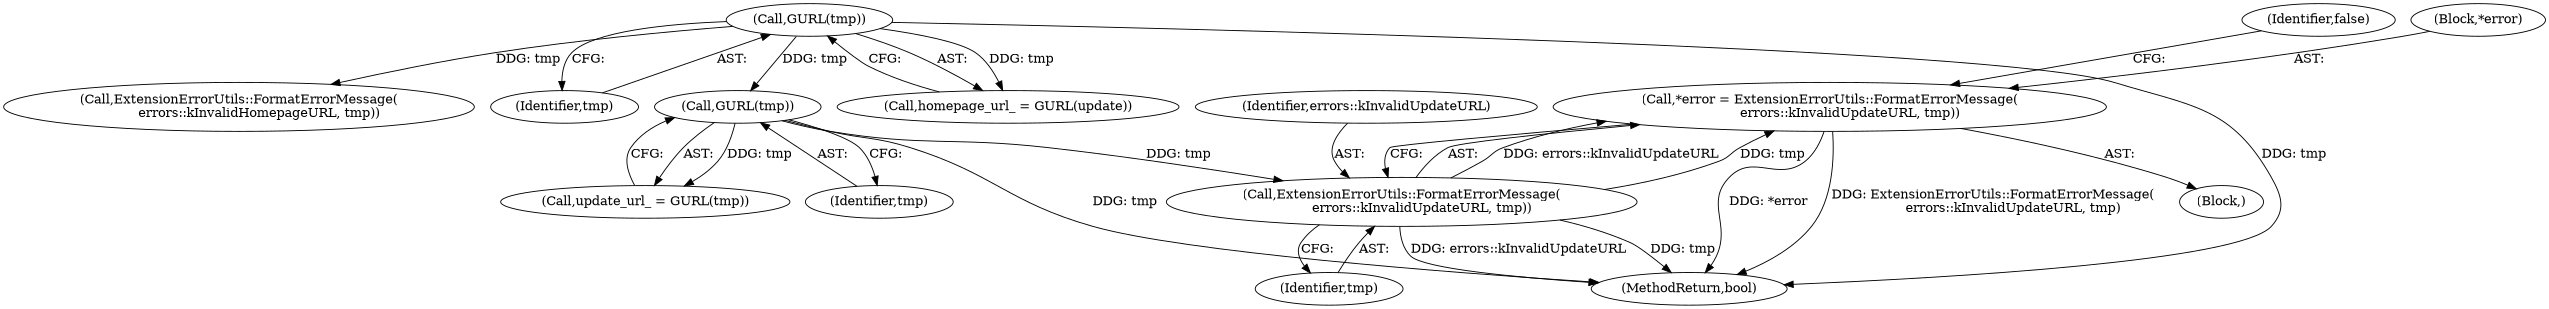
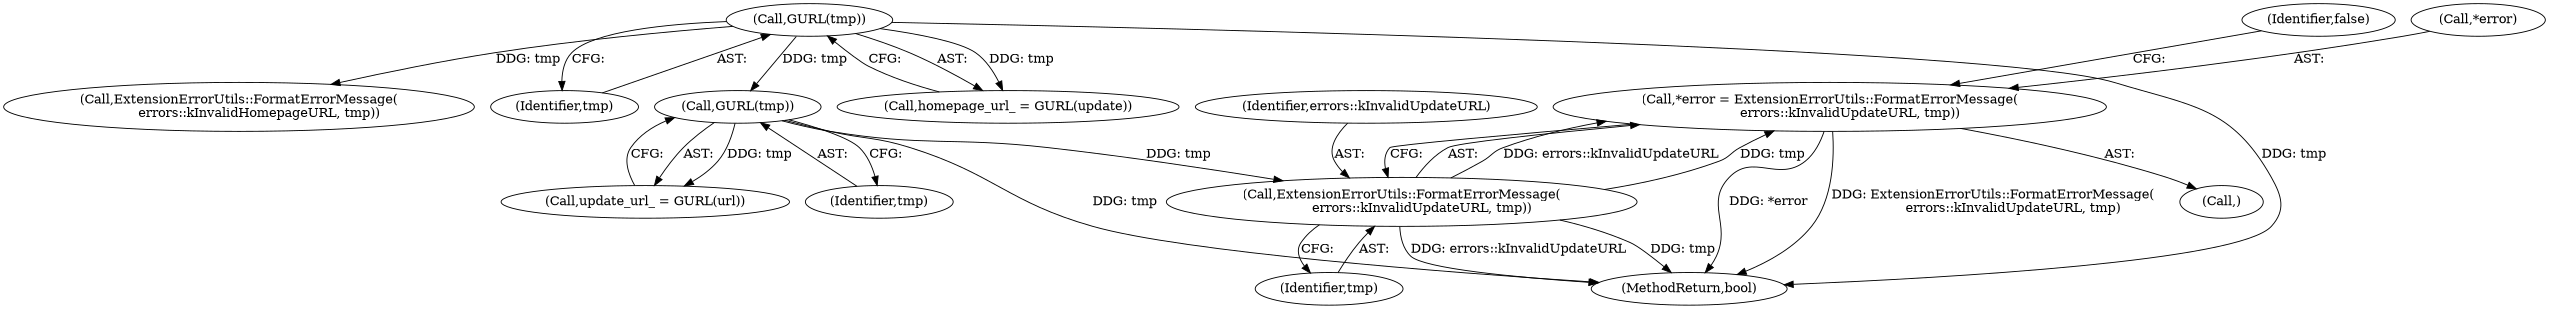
node "(Block,*error)": label "(Block,*error)" -> "(Call,*error)"
node "(Call,update_url_ = GURL(tmp))": label "(Call,update_url_ = GURL(tmp))" -> "(Call,update_url_ = GURL(url))"
node "(Block,)": label "(Block,)" -> "(Call,)"
